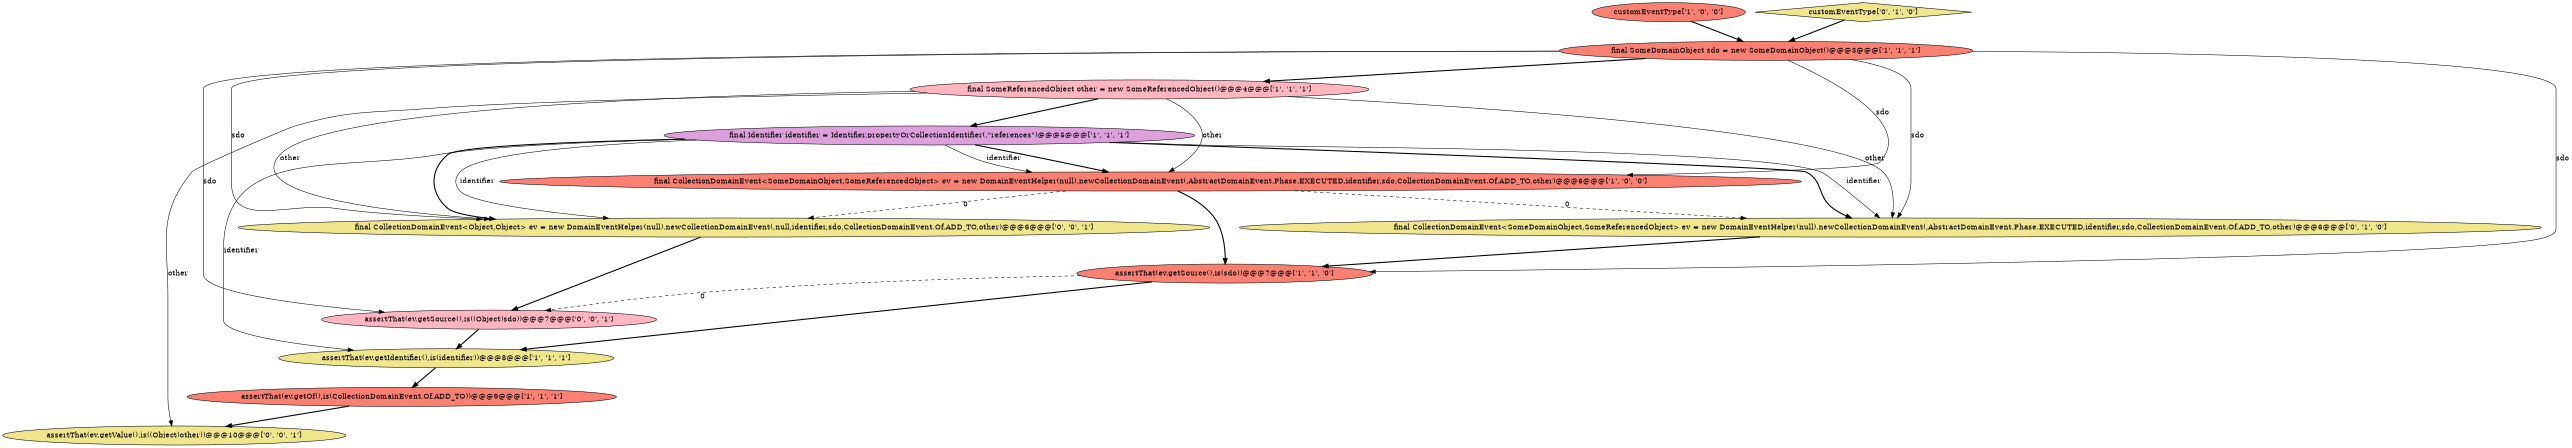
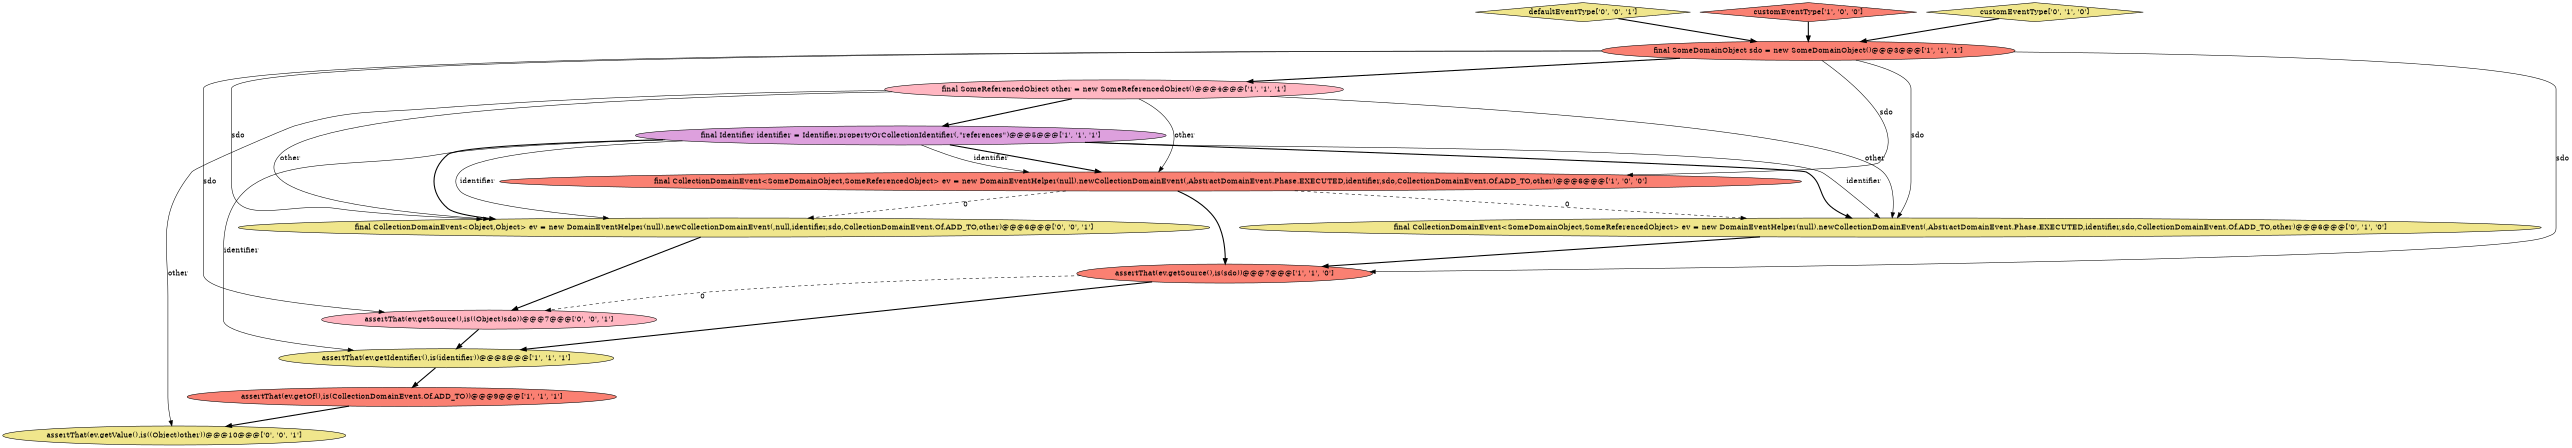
node "defaultEventType['0', '0', '1']": added
node "customEventType['1', '0', '0']": shape ellipse -> diamond
